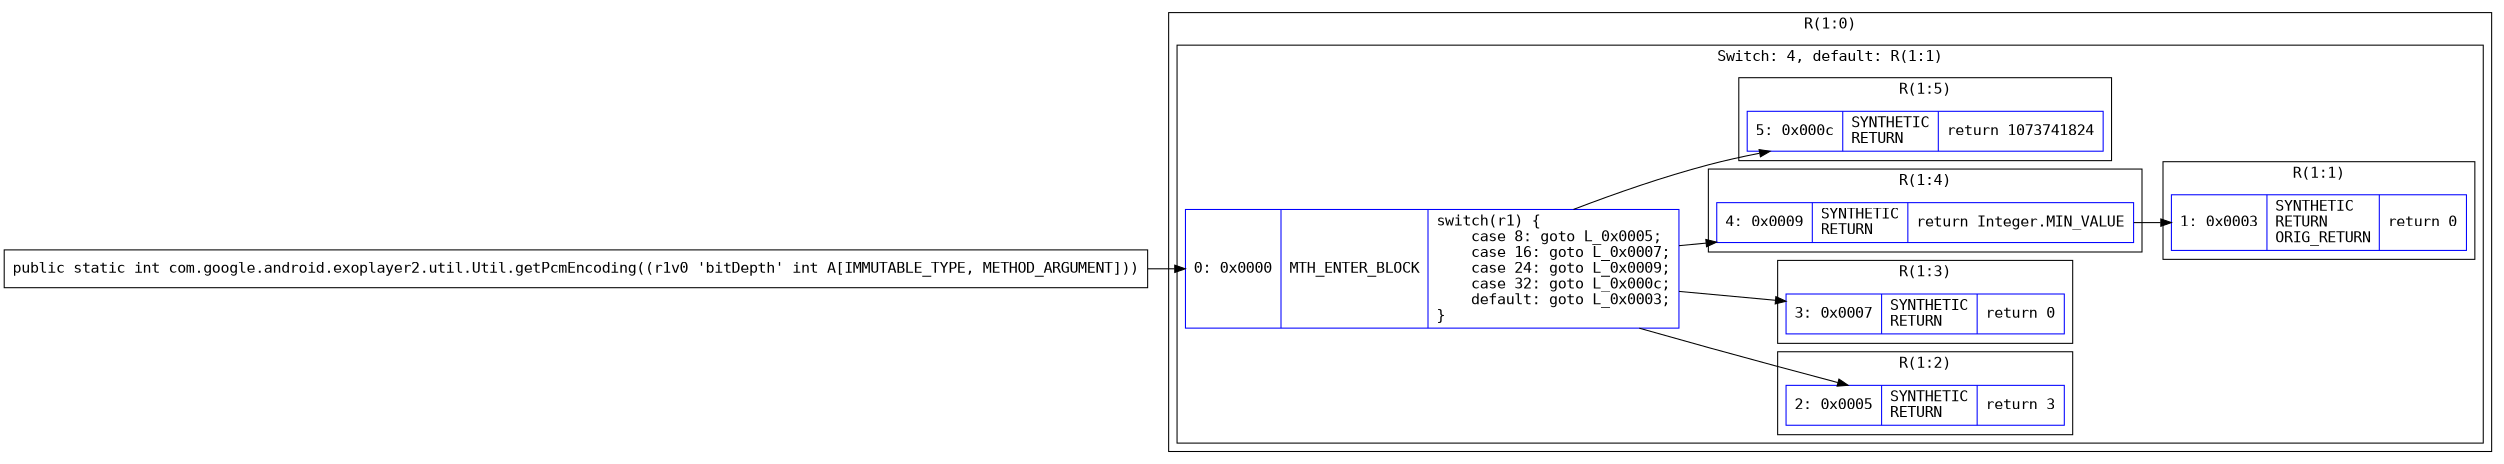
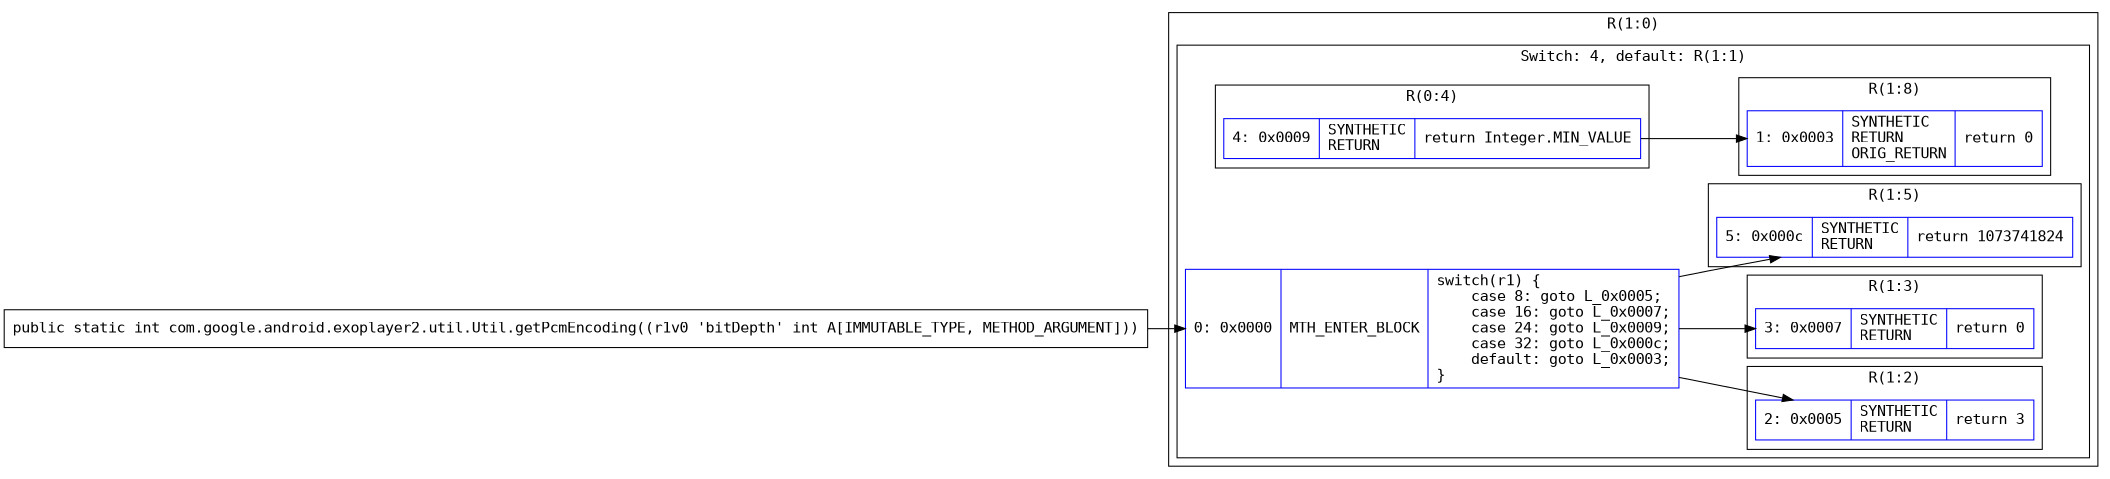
cluster "R(1:1)": label "R(1:1)" -> "R(1:8)"
cluster "R(1:4)": label "R(1:4)" -> "R(0:4)"
edge "0: 0x0000" -> "4: 0x0009": removed
